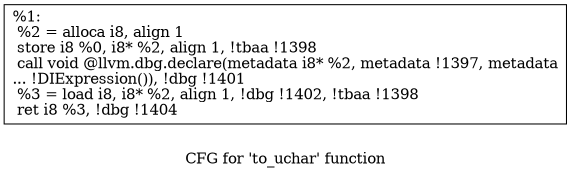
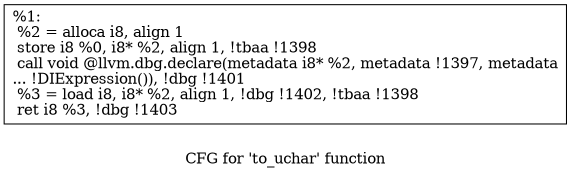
node "%1:": text "ret i8 %3, !dbg !1404" -> "ret i8 %3, !dbg !1403"
